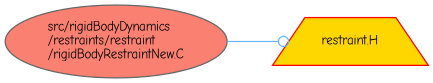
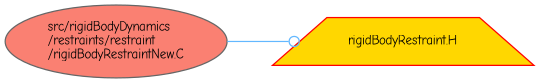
node "restraint.H": label "restraint.H" -> "rigidBodyRestraint.H"
